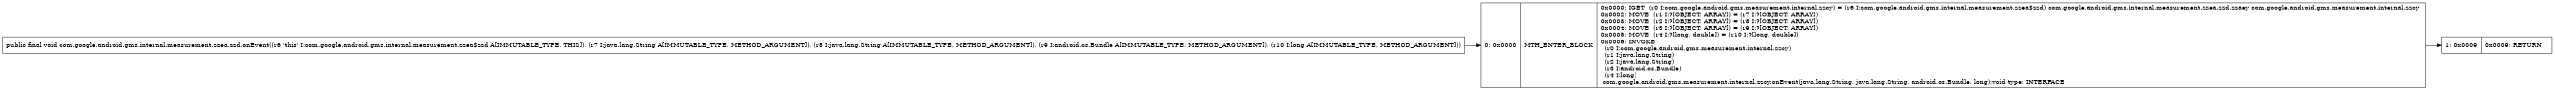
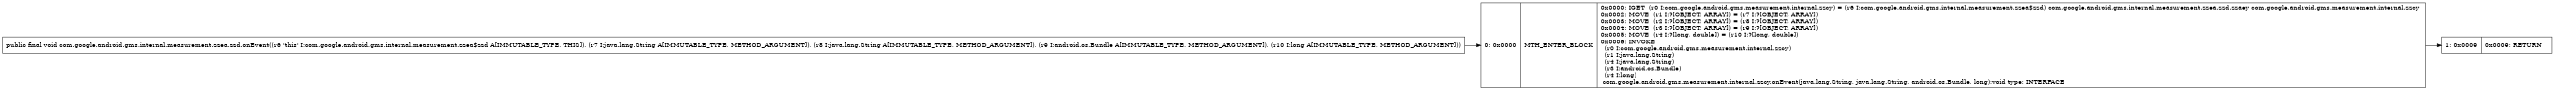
node "0: 0x0000": text "(r2 I:java.lang.String)" -> "(r4 I:java.lang.String)"
